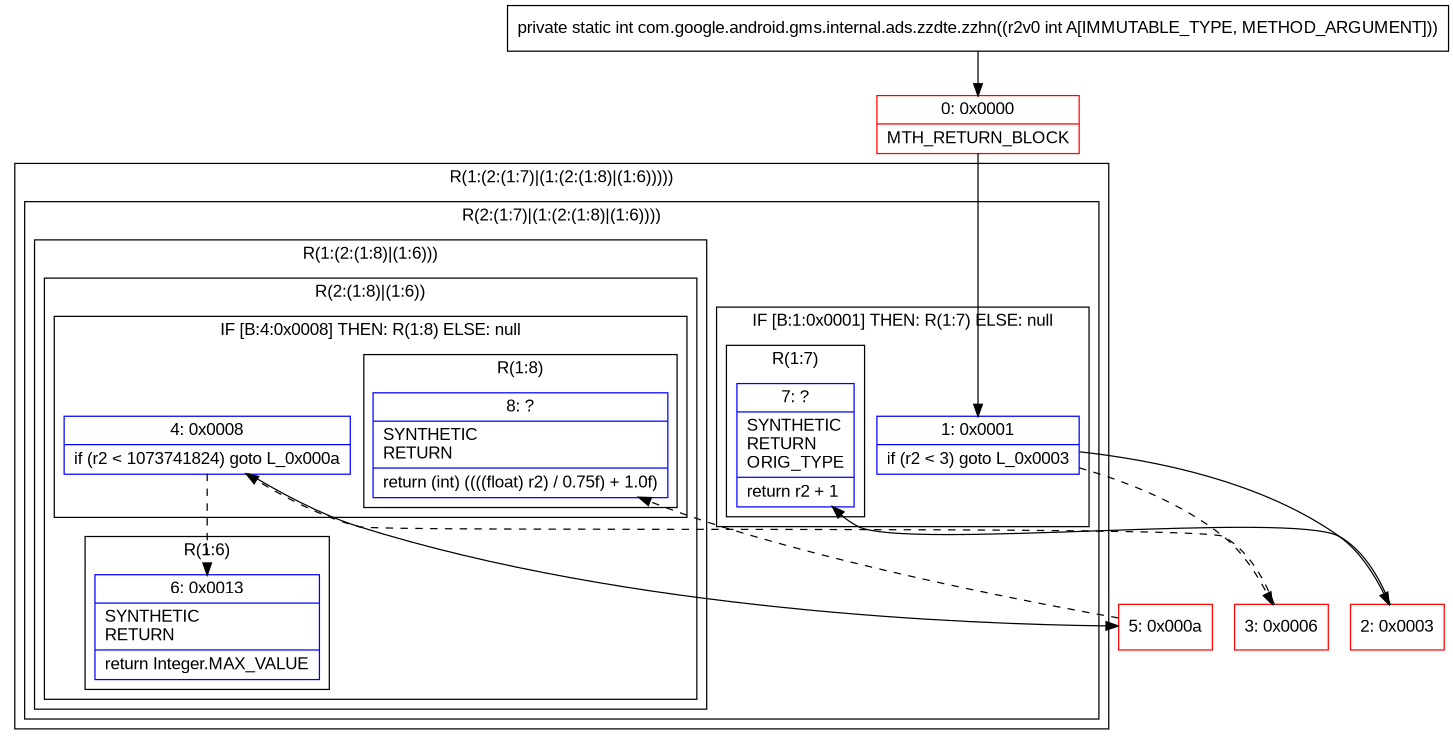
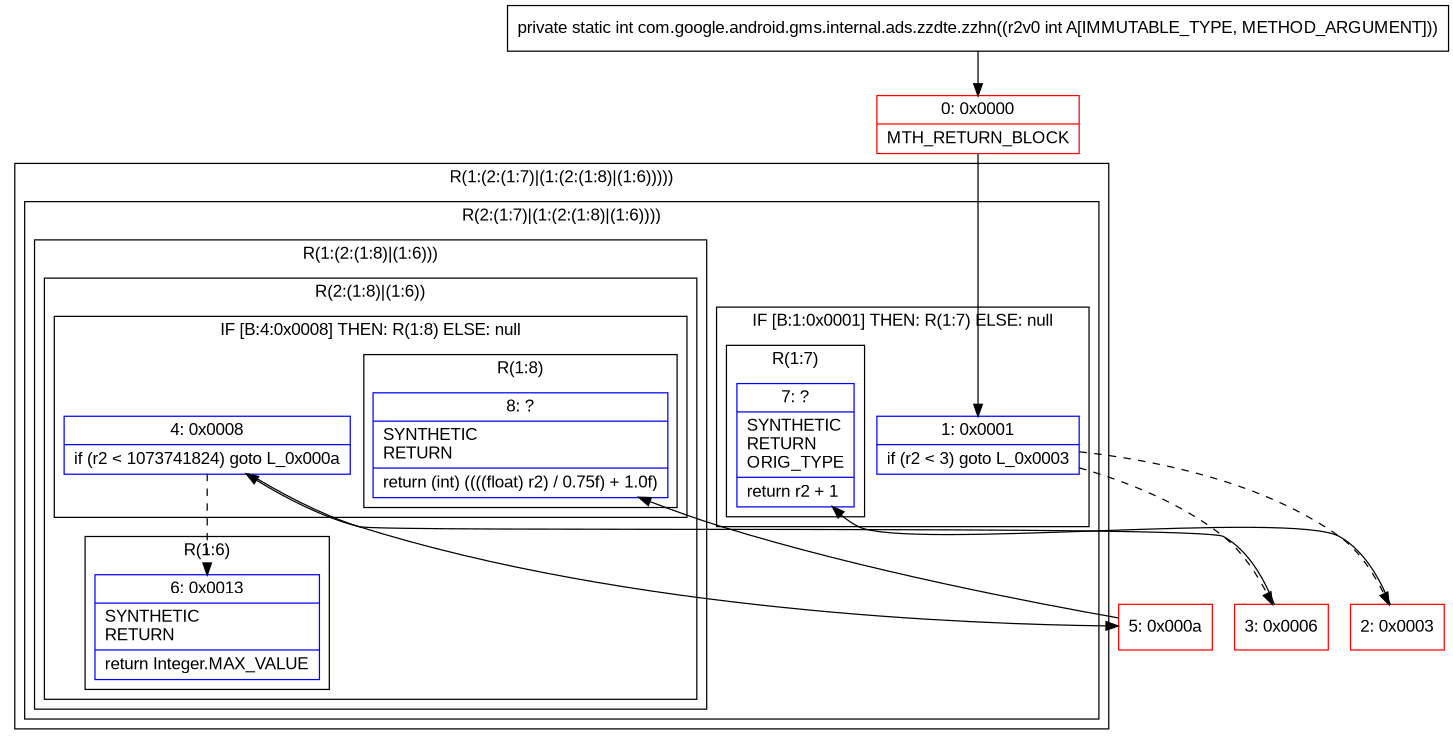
edge "1: 0x0001" -> "2: 0x0003": style solid -> dashed
edge "3: 0x0006" -> "4: 0x0008": style dashed -> solid
edge "5: 0x000a" -> "8: ?": style dashed -> solid
